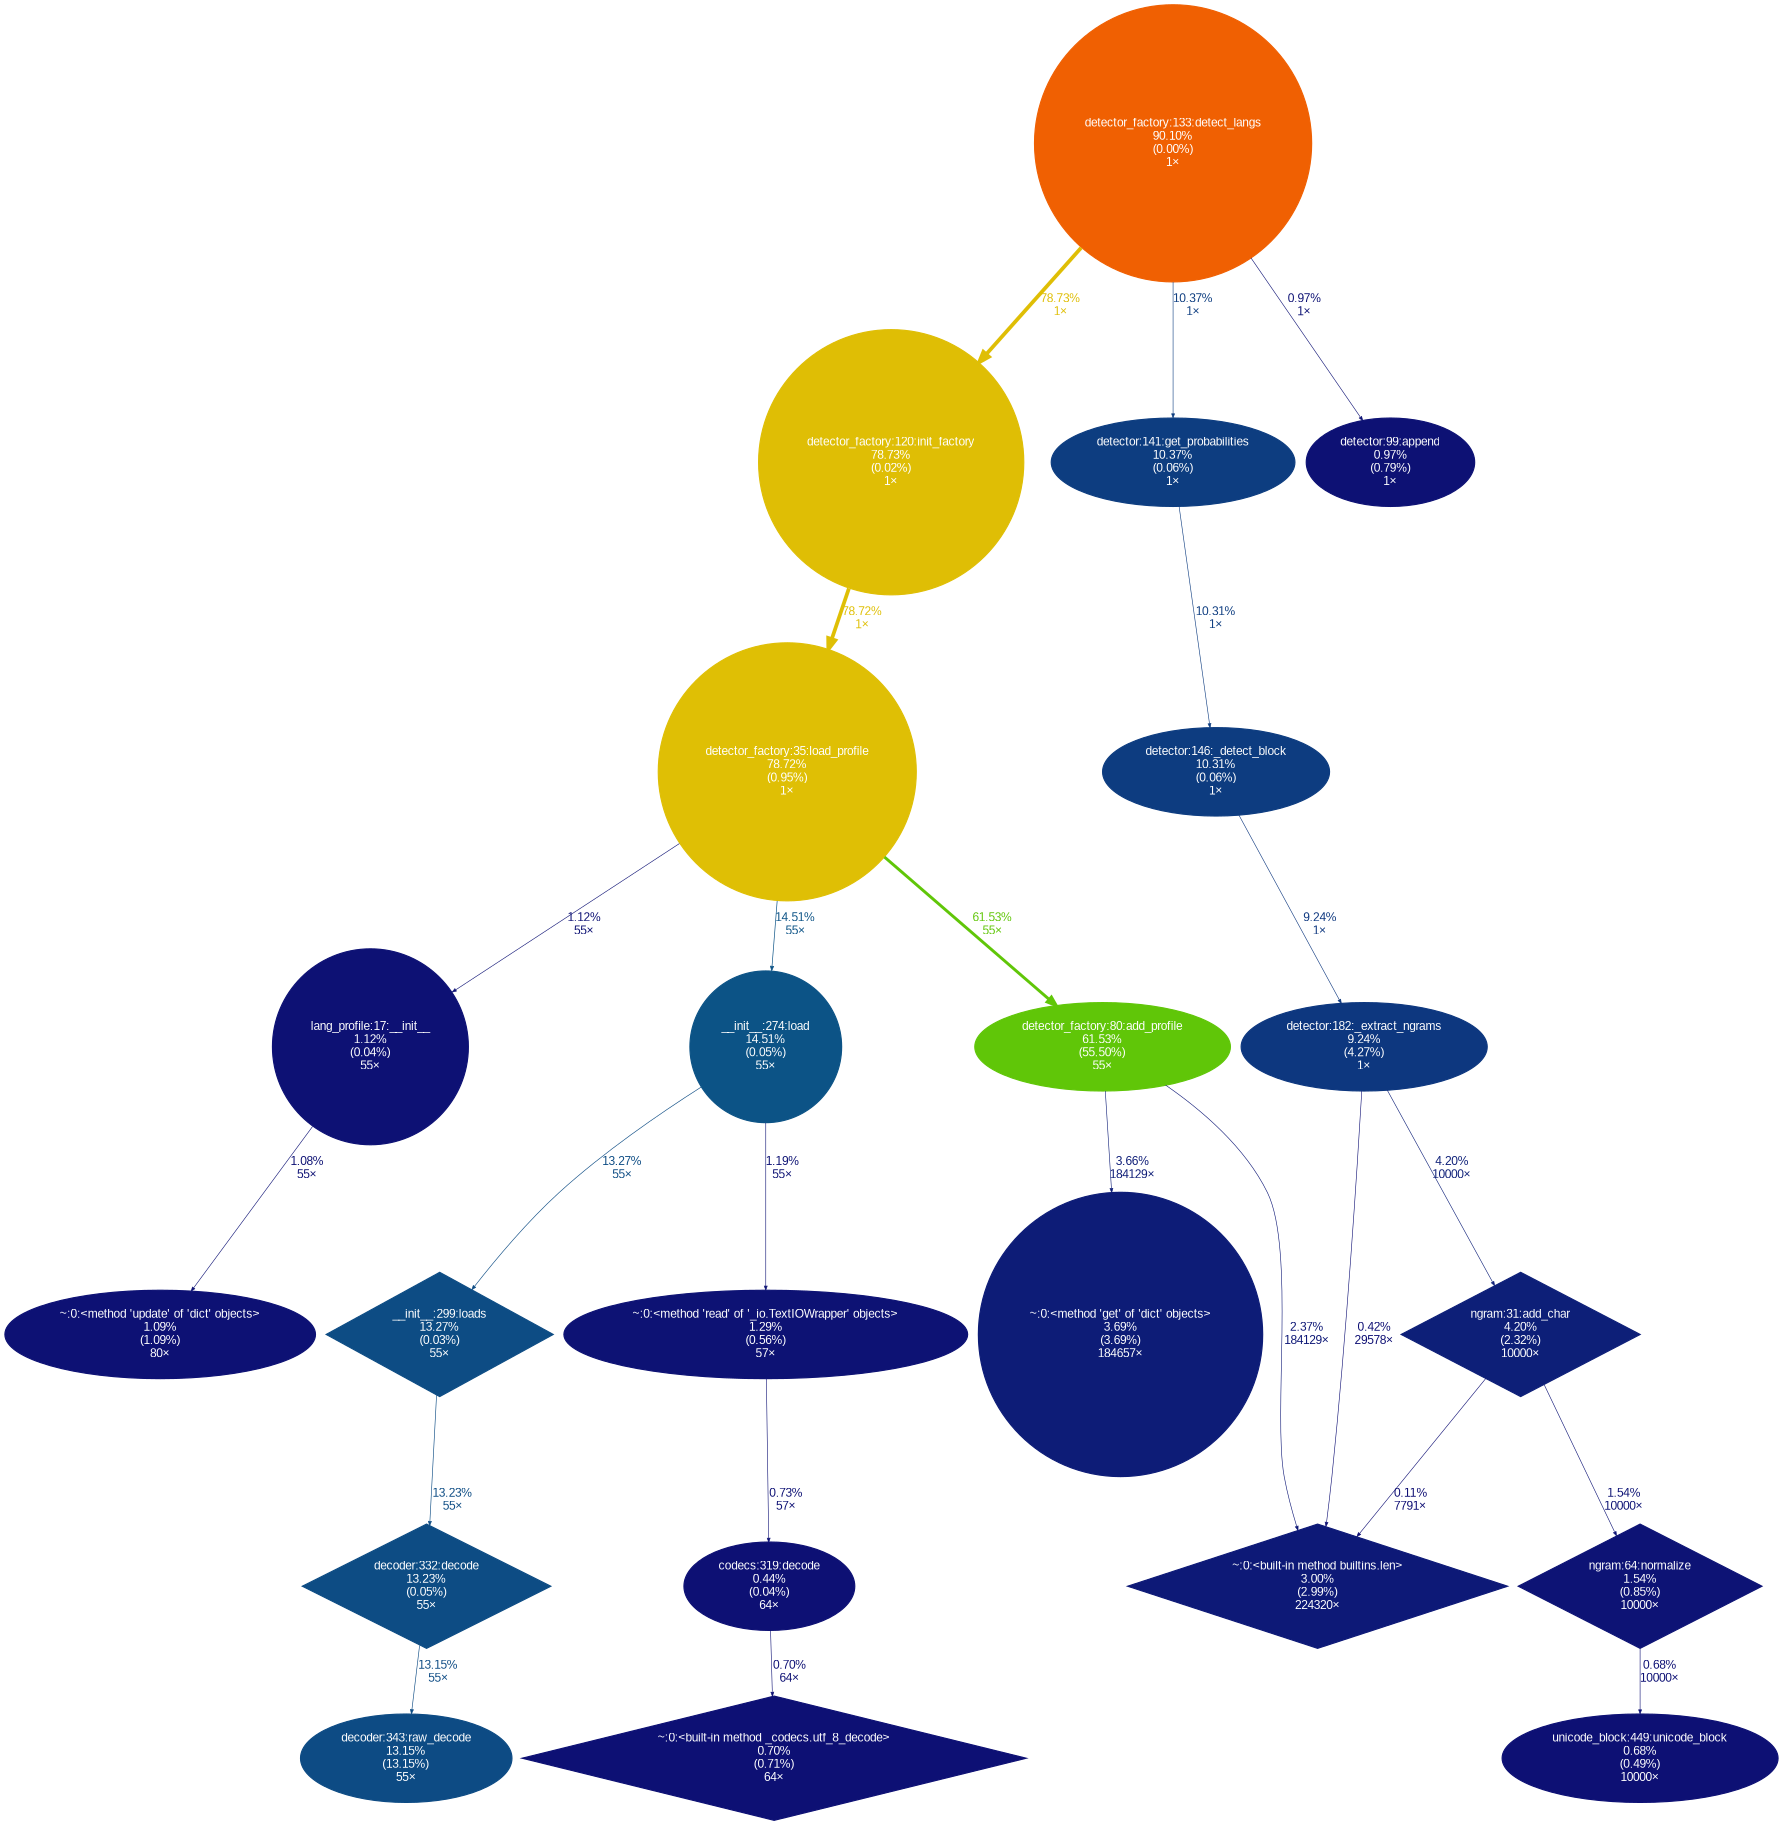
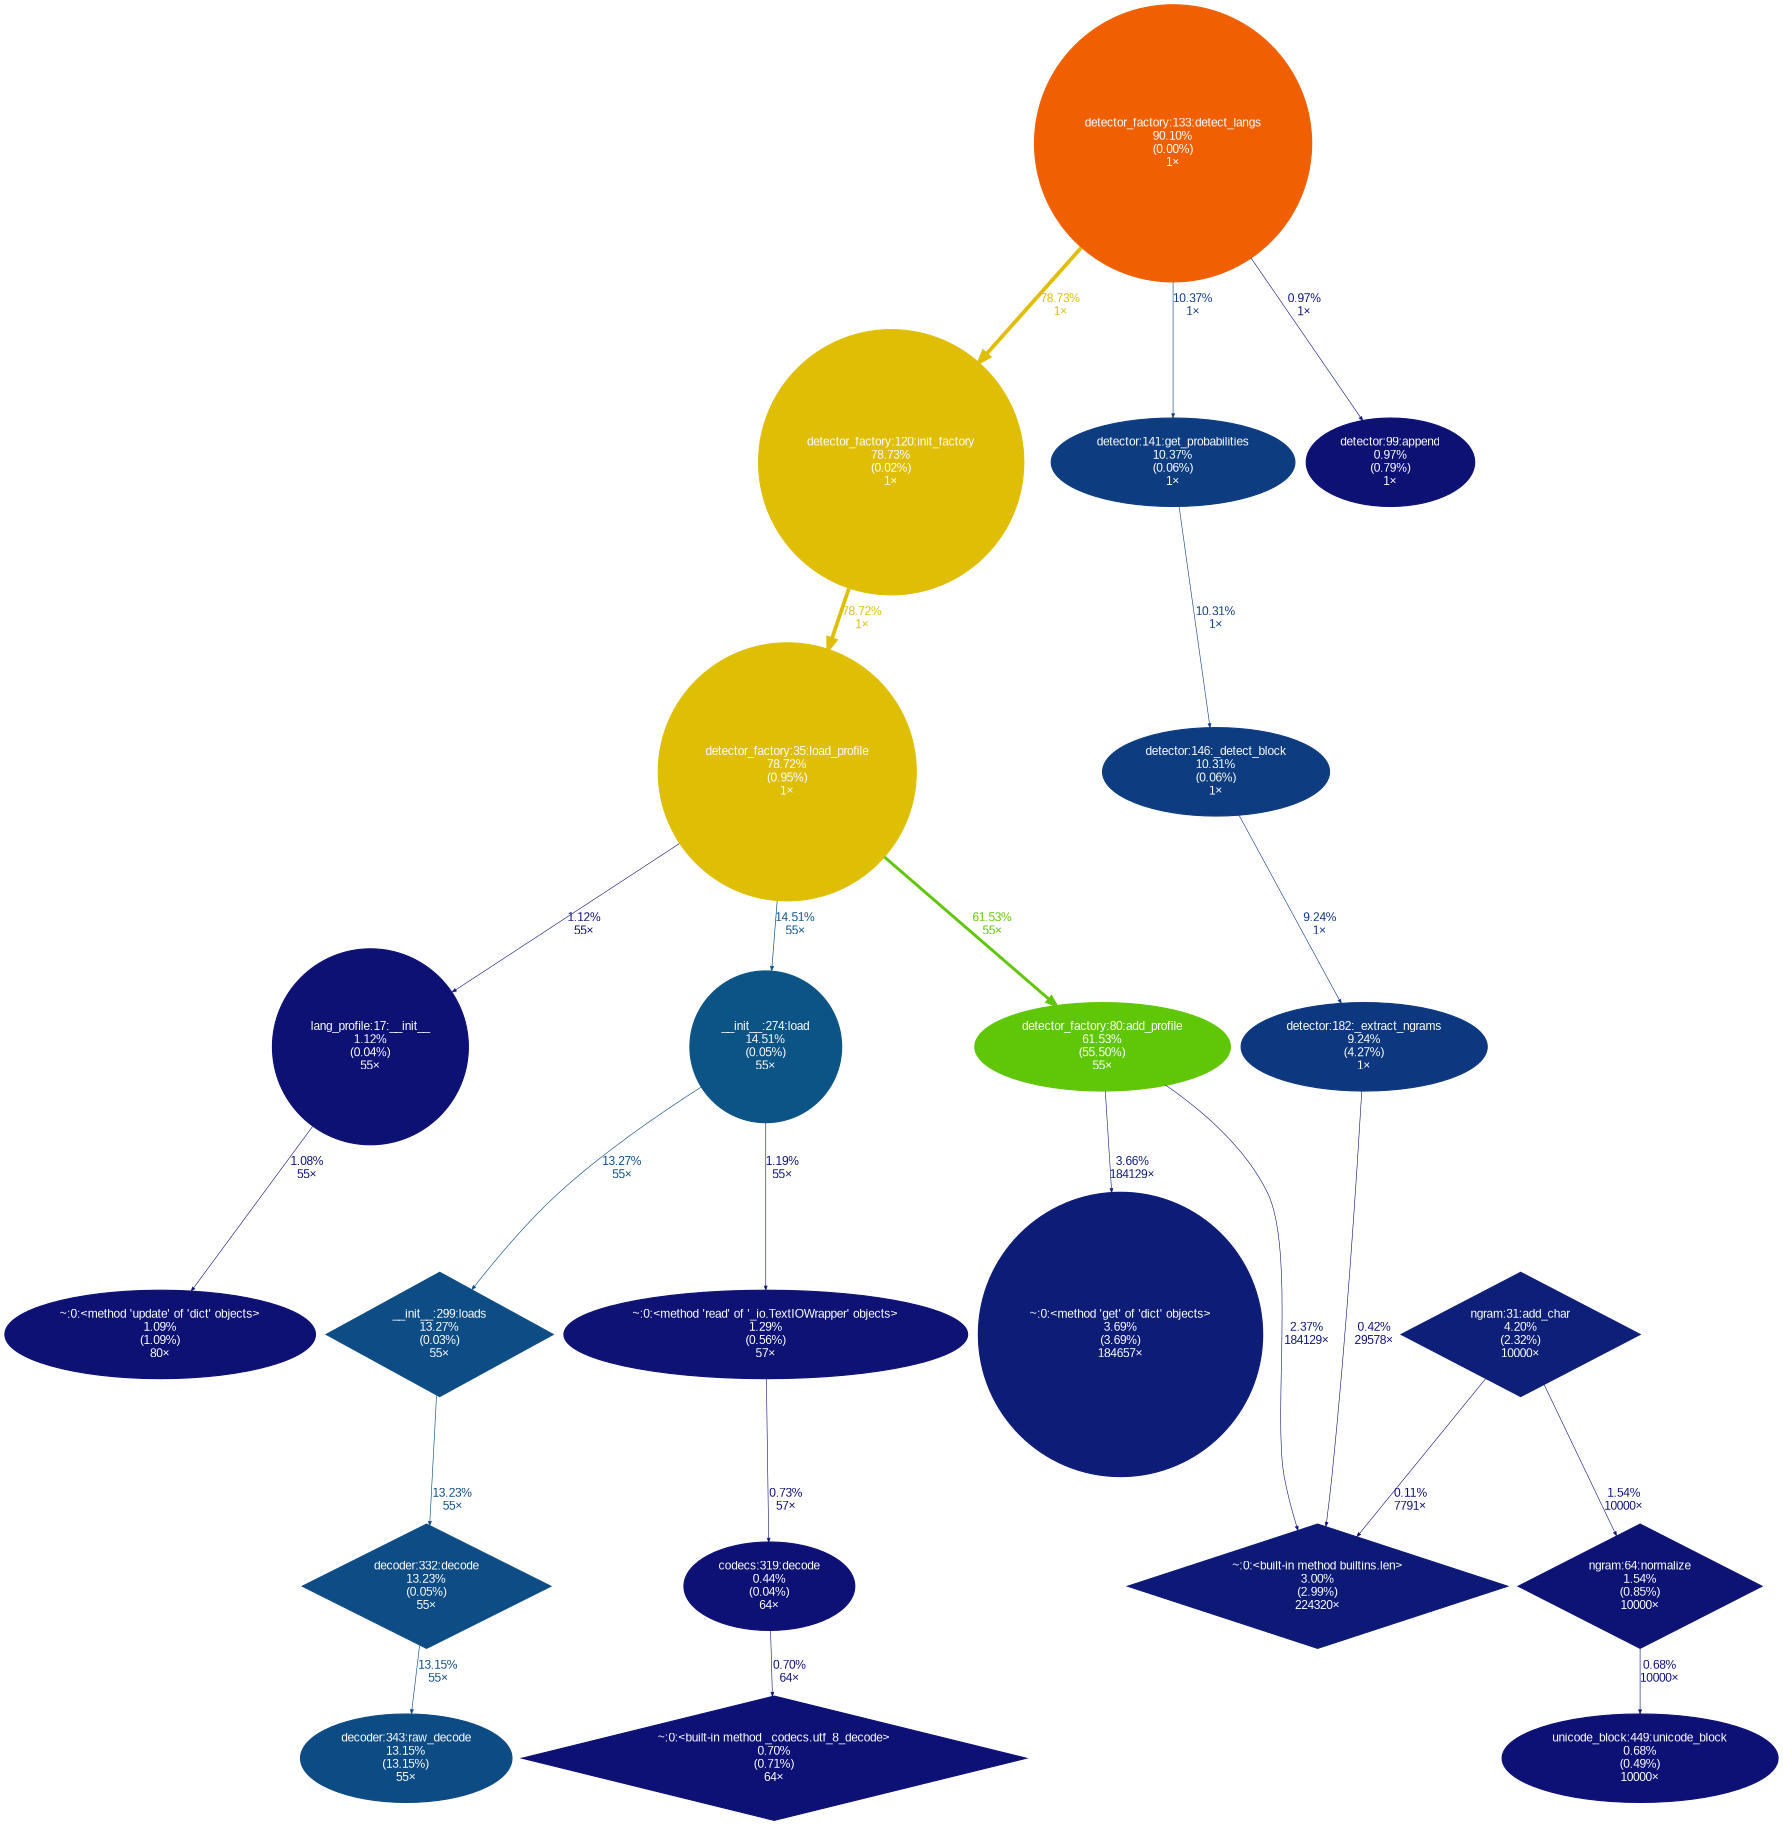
edge "detector:182:_extract_ngrams 9.24% (4.27%) 1×" -> "ngram:31:add_char 4.20% (2.32%) 10000×": removed, label "4.20% 10000×"
